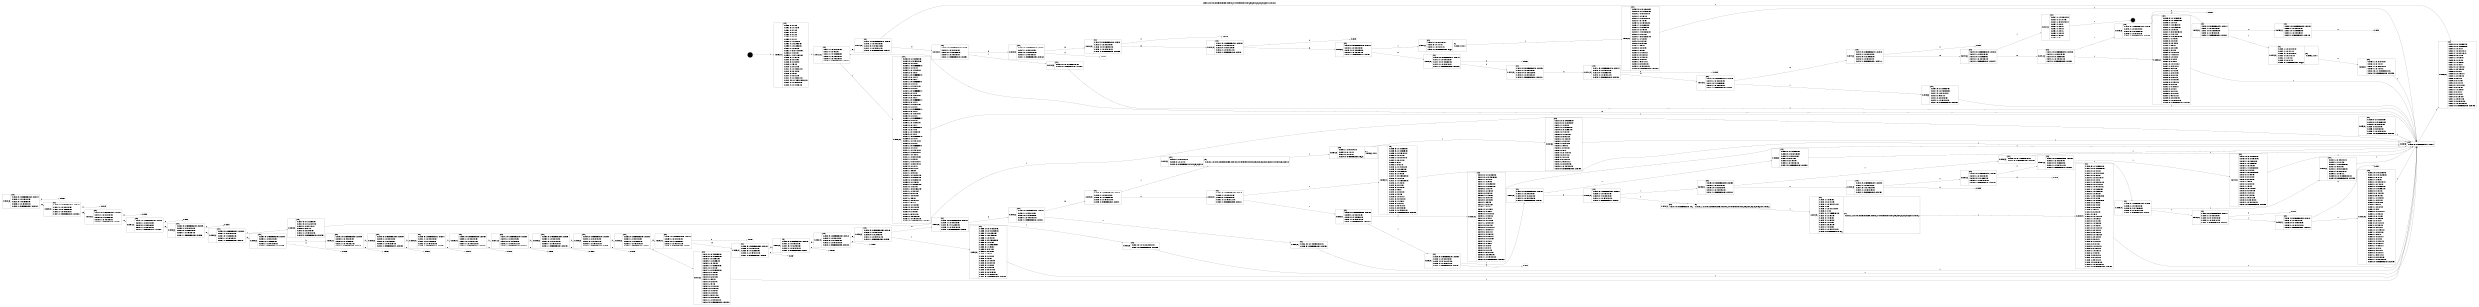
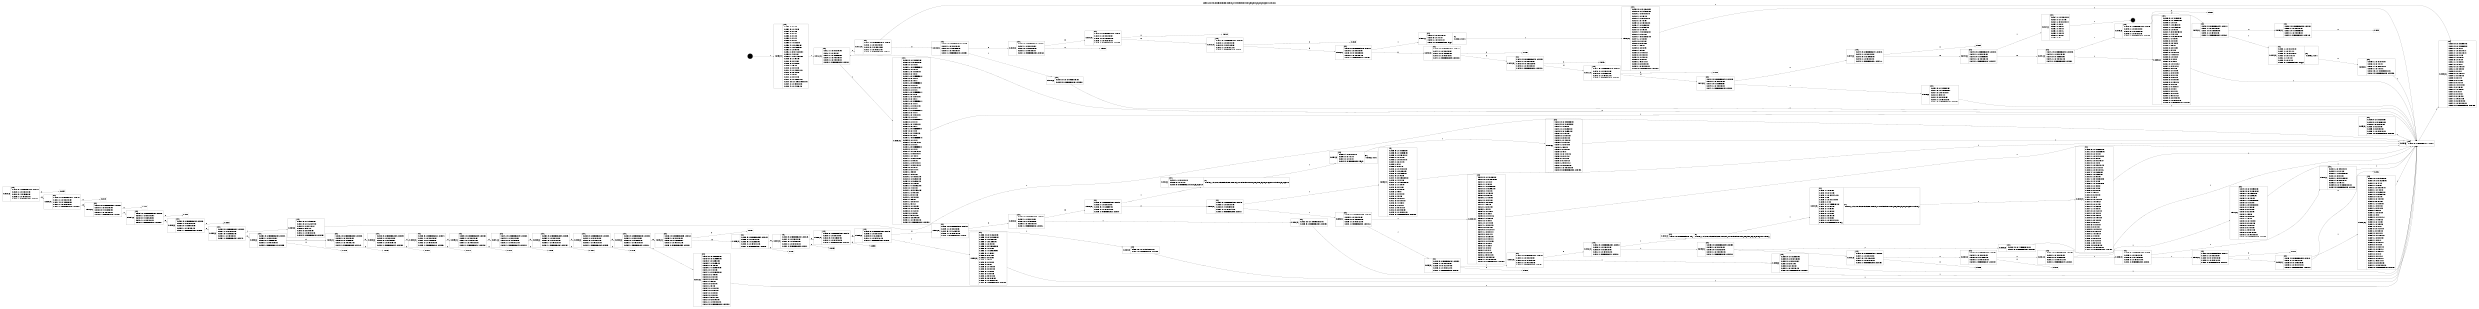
node "0x402804": added
